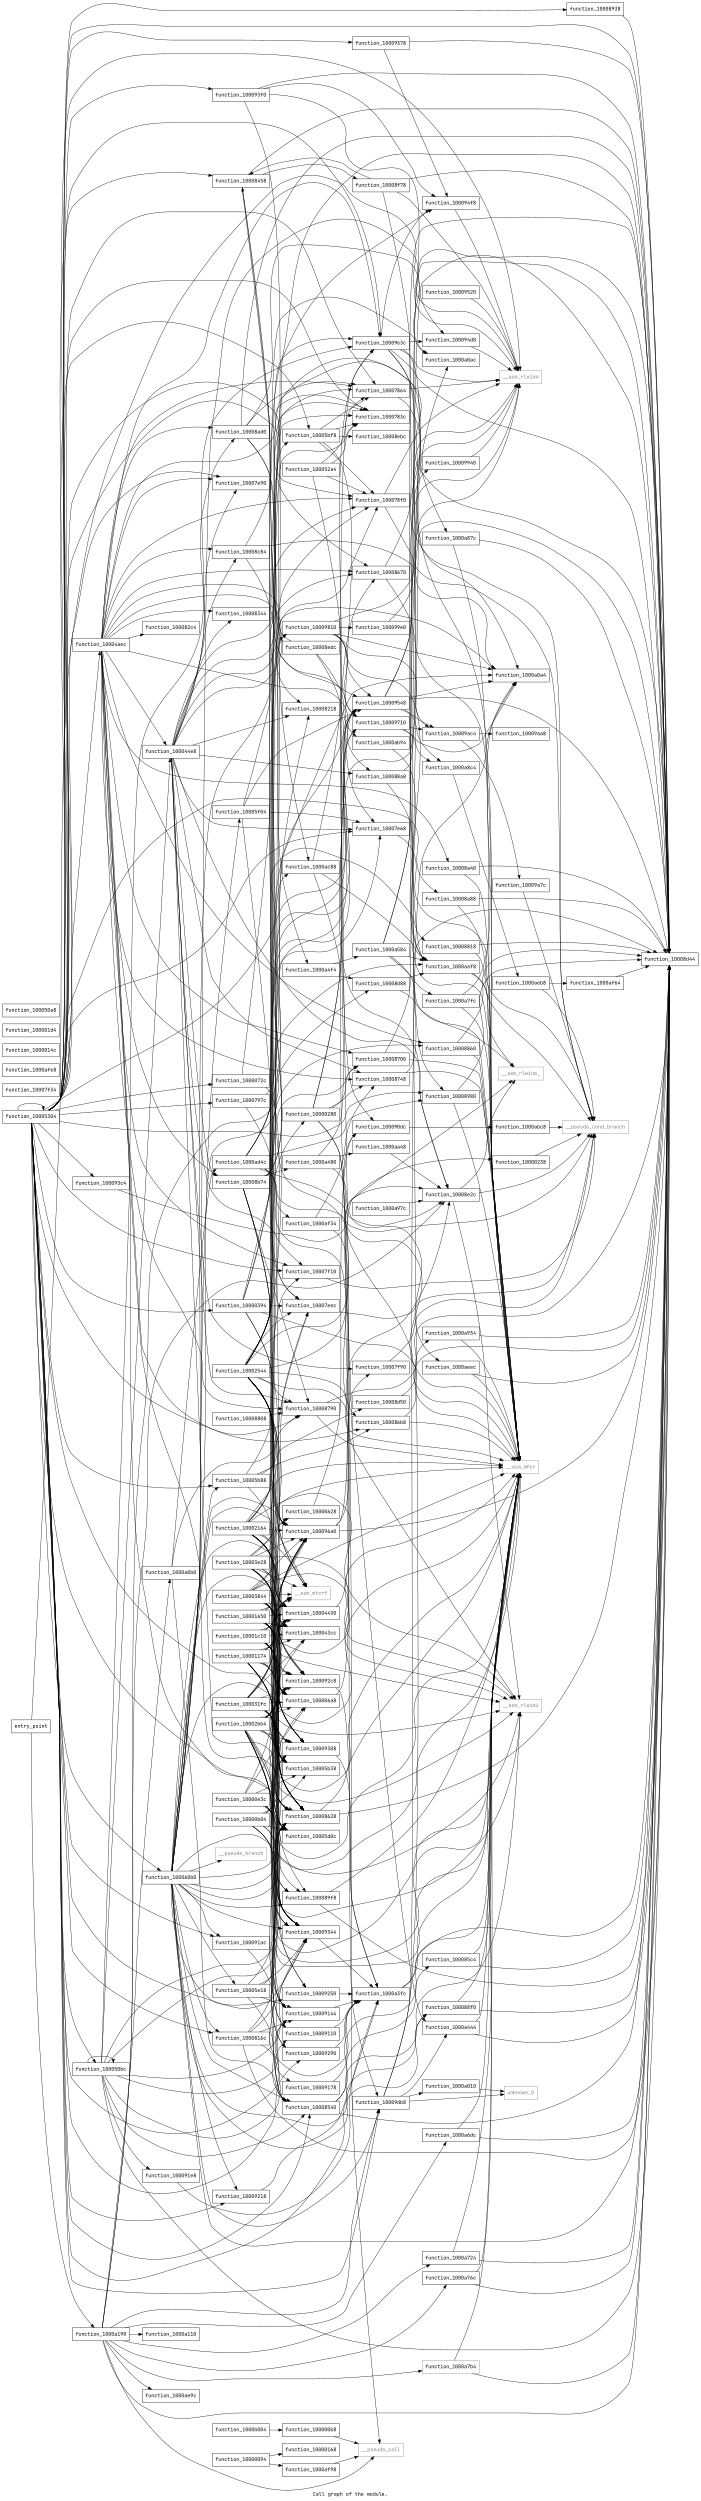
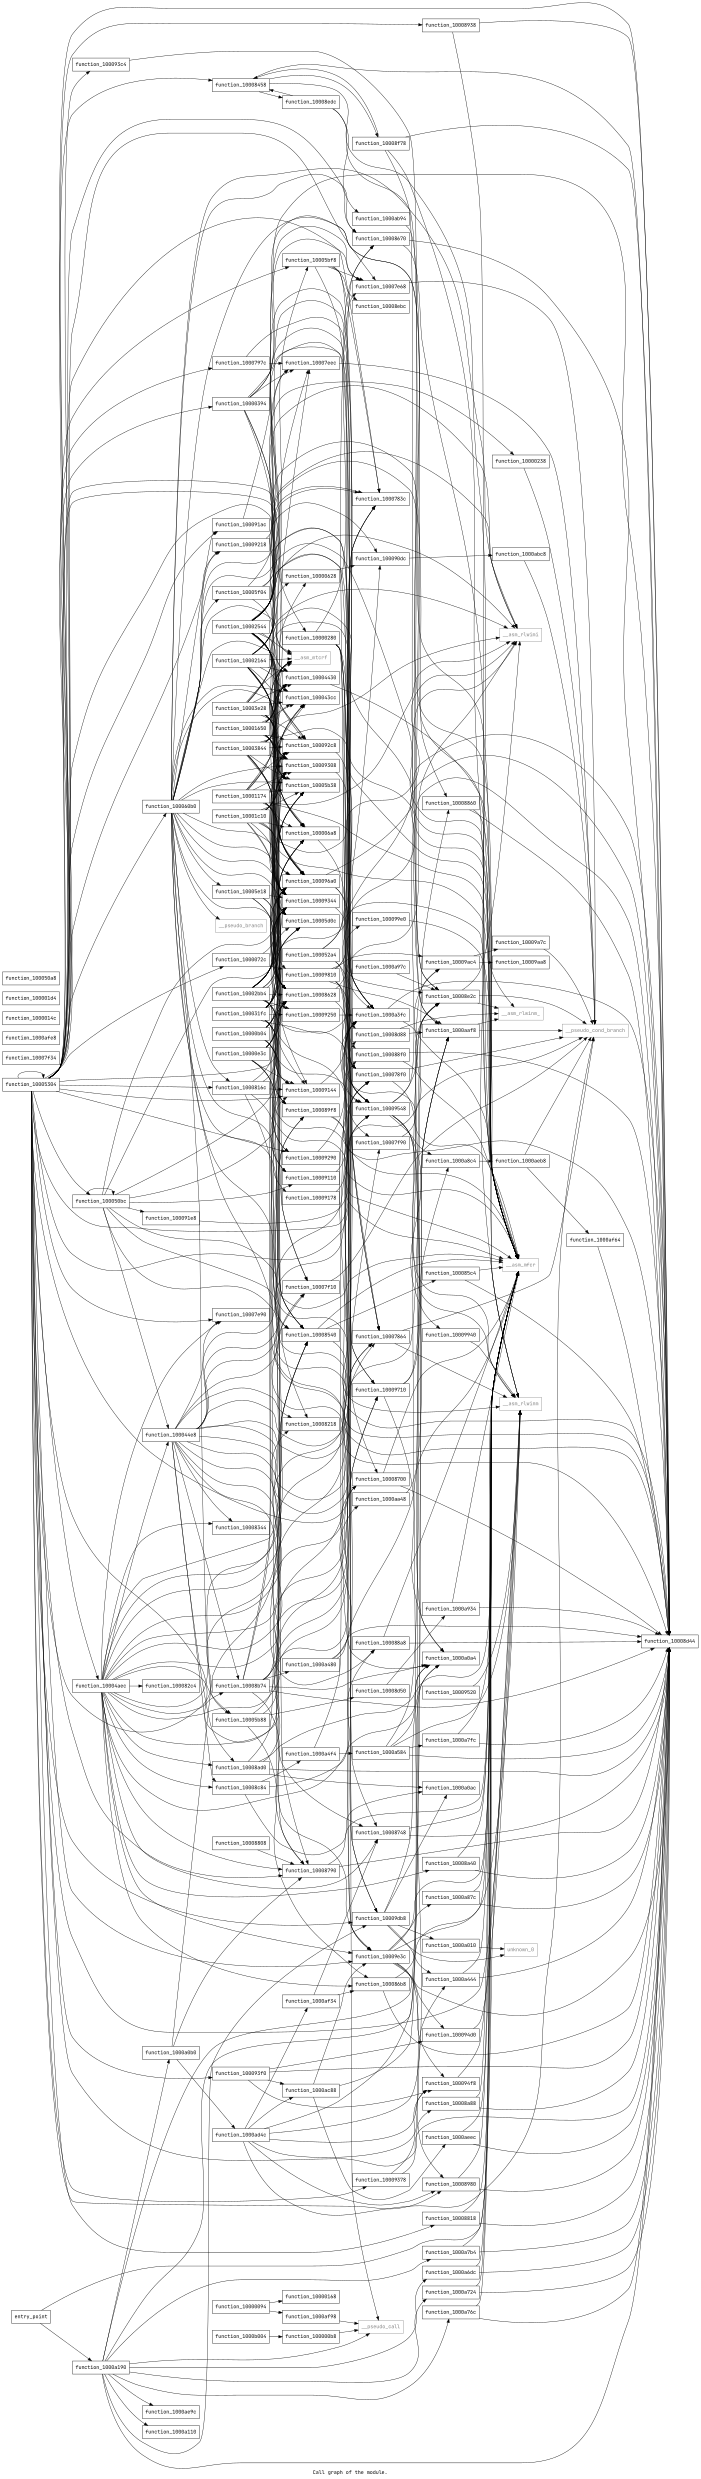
edge "function_10008938" -> "__asm_mfcr": added
edge "function_1000a7fc" -> "function_1000a0a4": now "function_1000a7fc" -> "function_10008d44"
node "function_1000a7b4": color gray50 -> black
